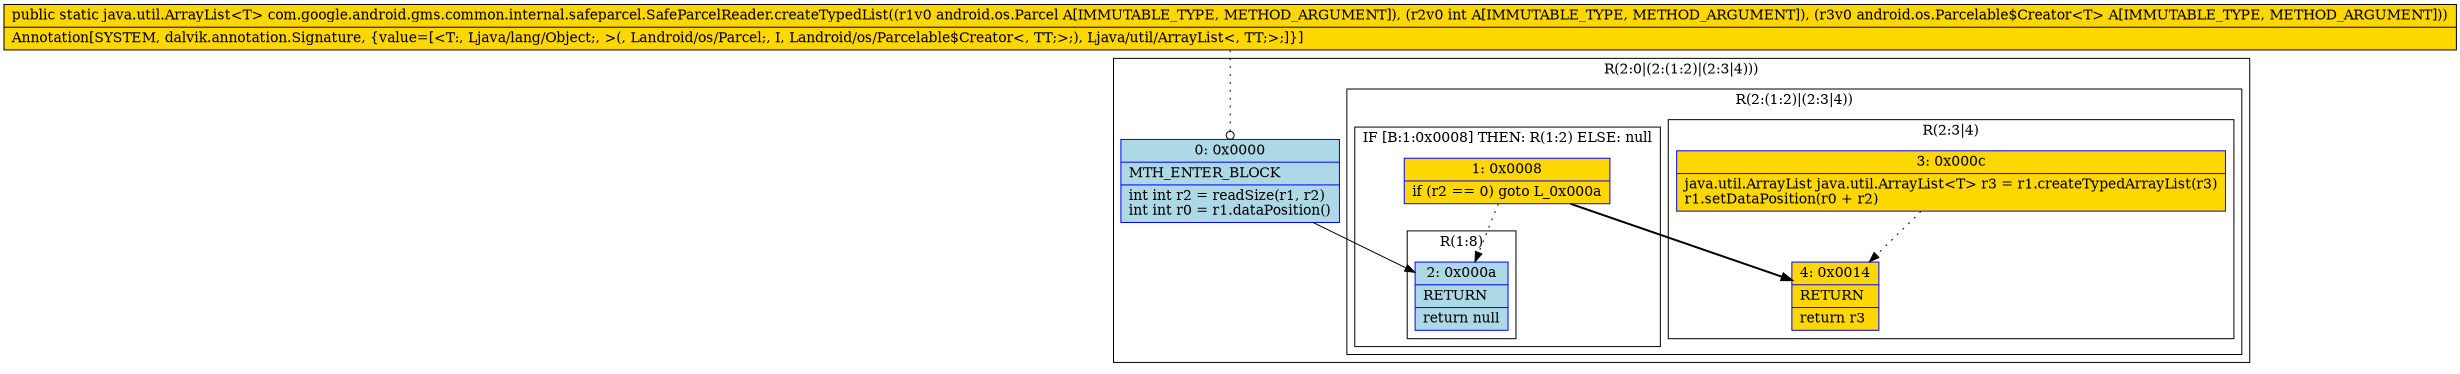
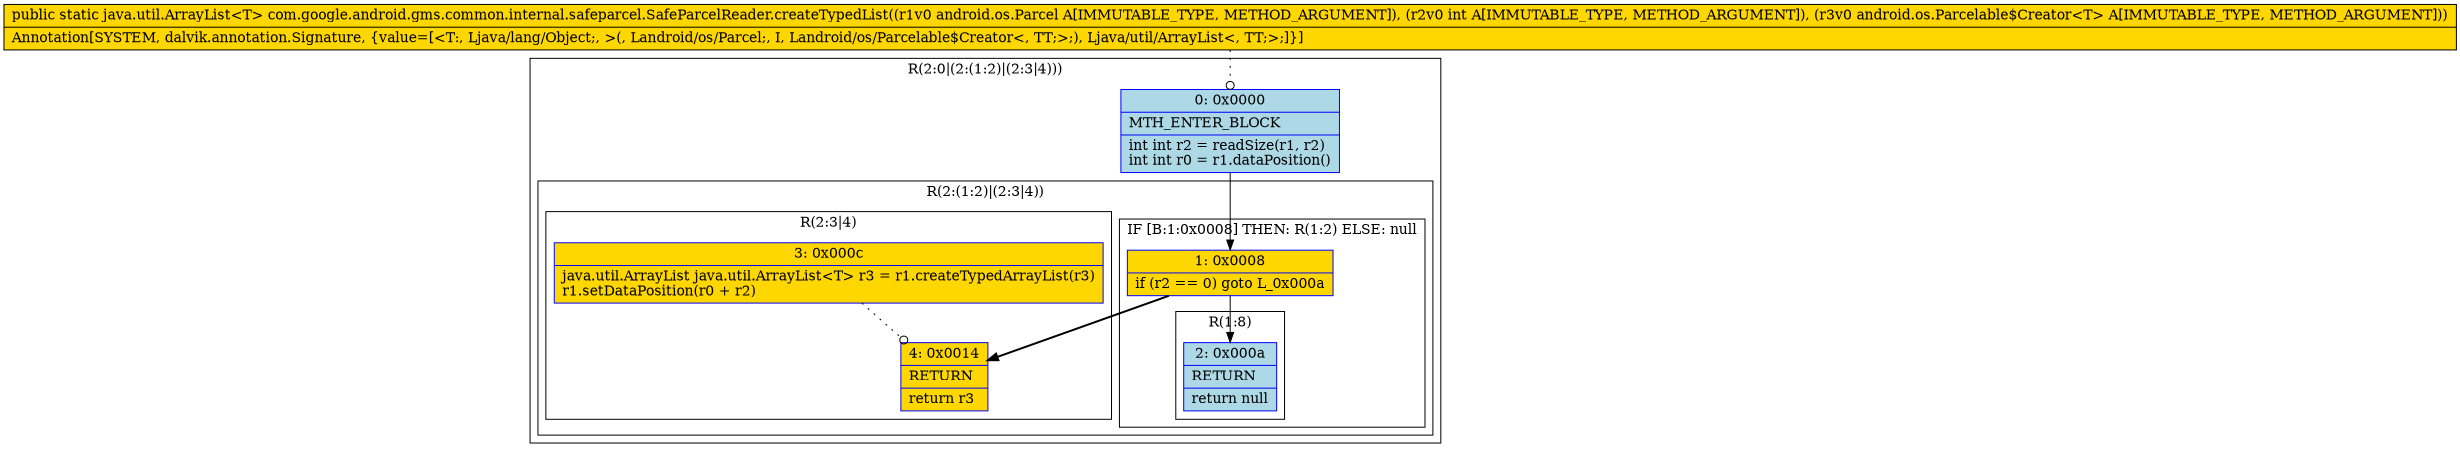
edge "1: 0x0008" -> "2: 0x000a": style dotted -> solid
edge "3: 0x000c" -> "4: 0x0014": arrowhead normal -> odot
edge "0: 0x0000" -> "2: 0x000a": now "0: 0x0000" -> "1: 0x0008"
